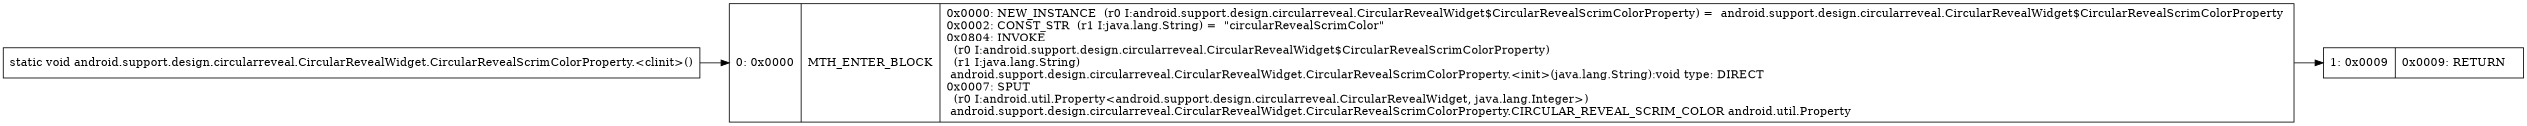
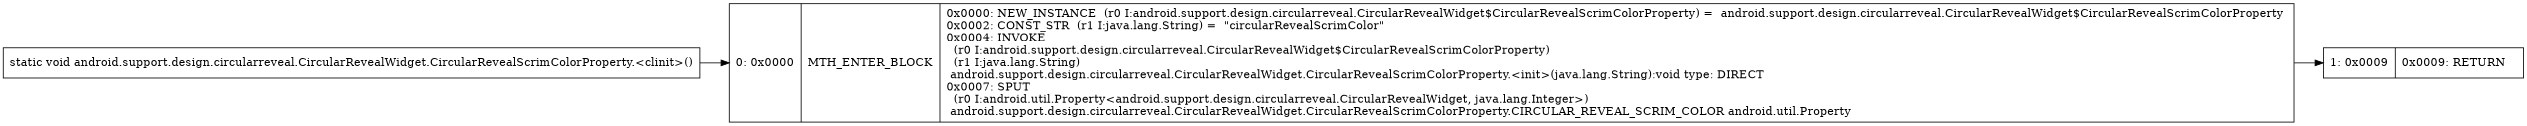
node "0: 0x0000": text "0x0804: INVOKE" -> "0x0004: INVOKE"
